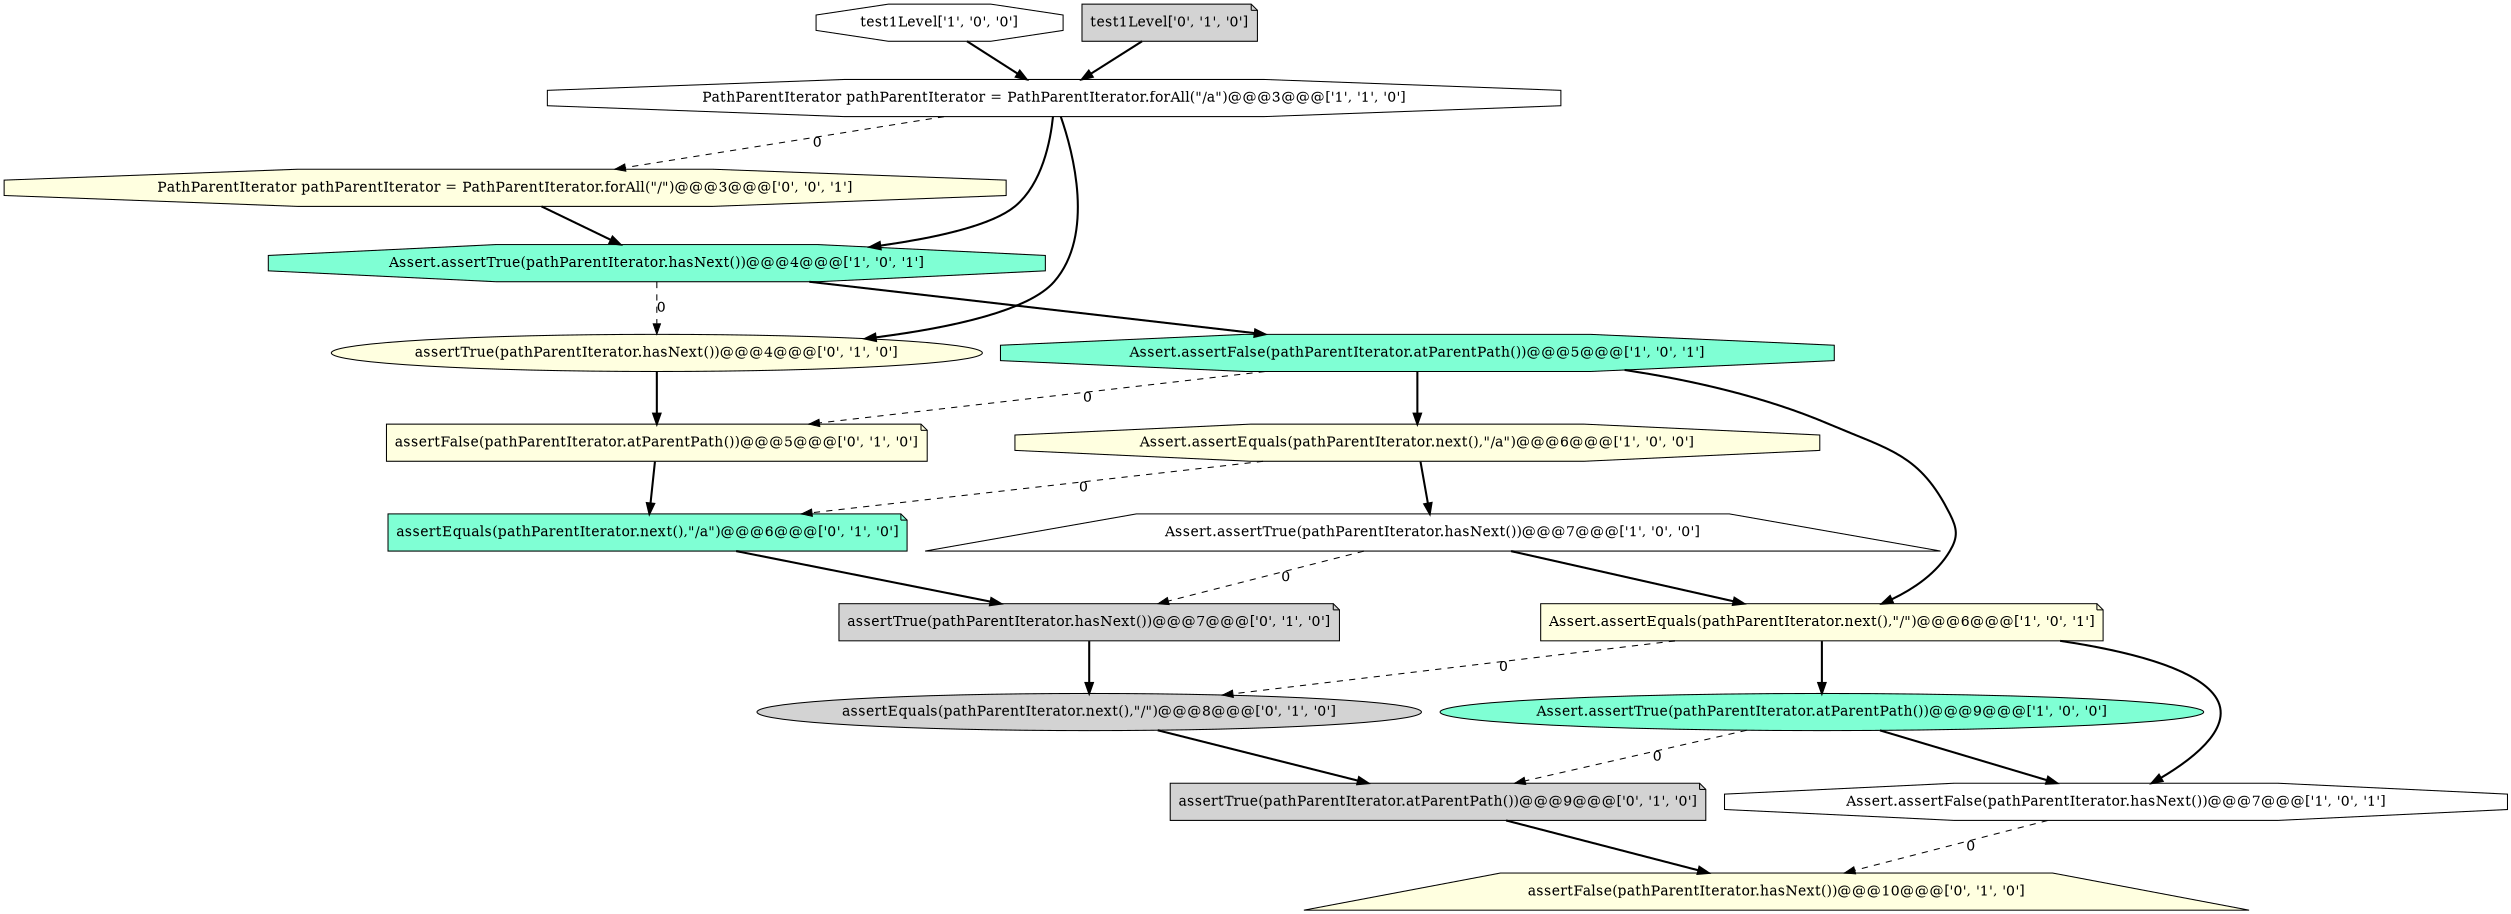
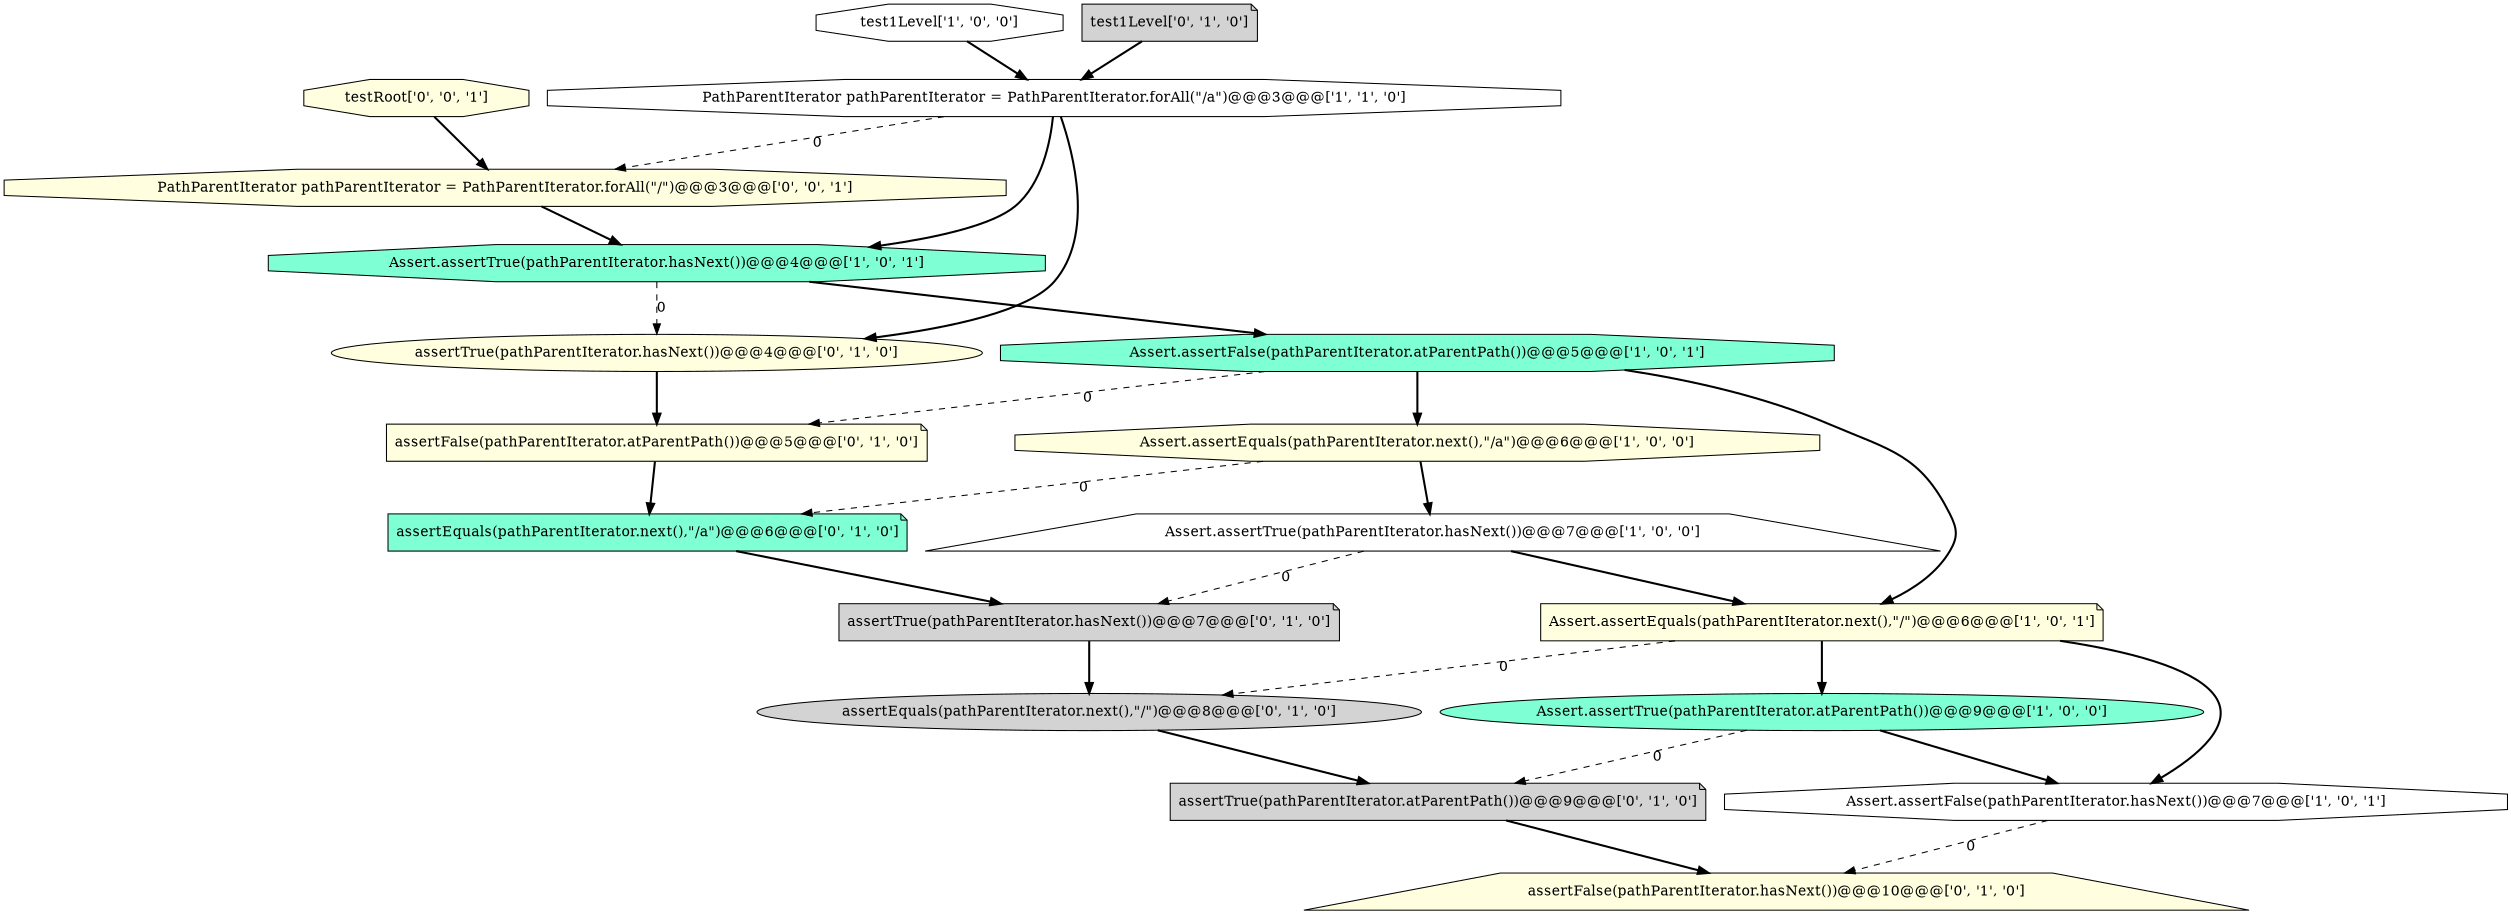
node "testRoot['0', '0', '1']": added
